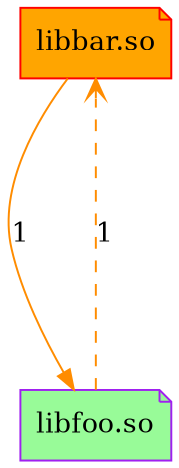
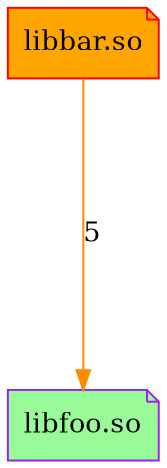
edge "libbar.so" -> "libfoo.so": label "1" -> "5"
edge "libfoo.so" -> "libbar.so": removed, label "1"
